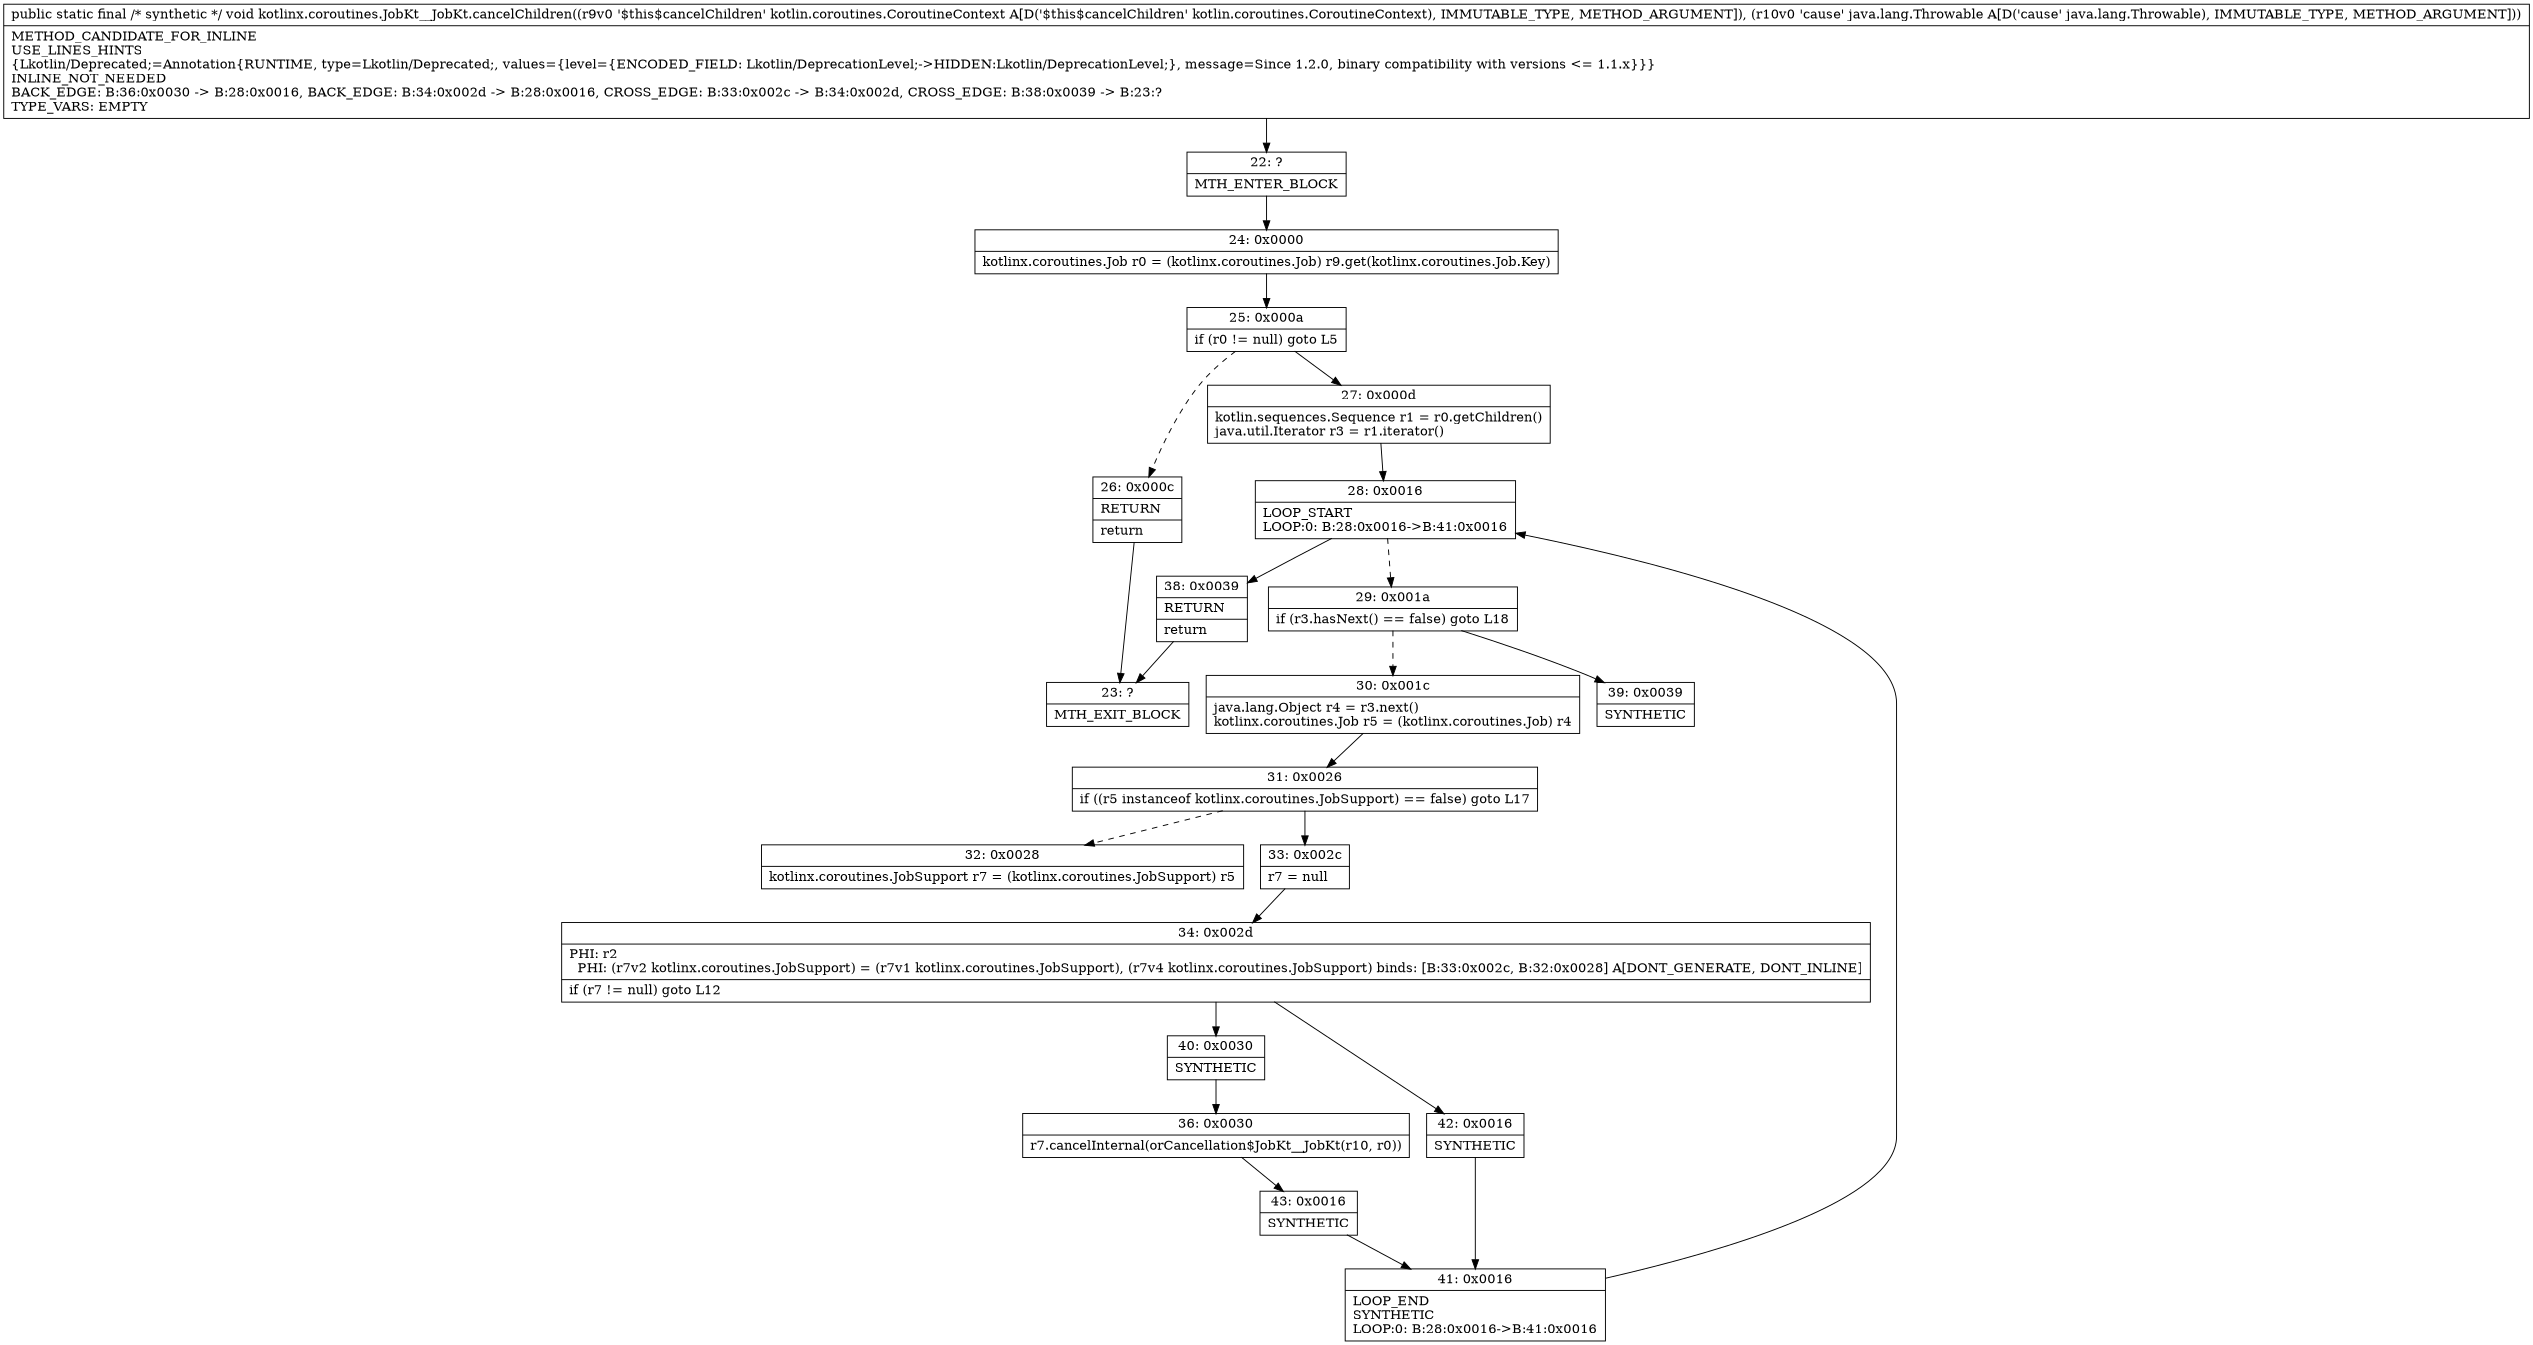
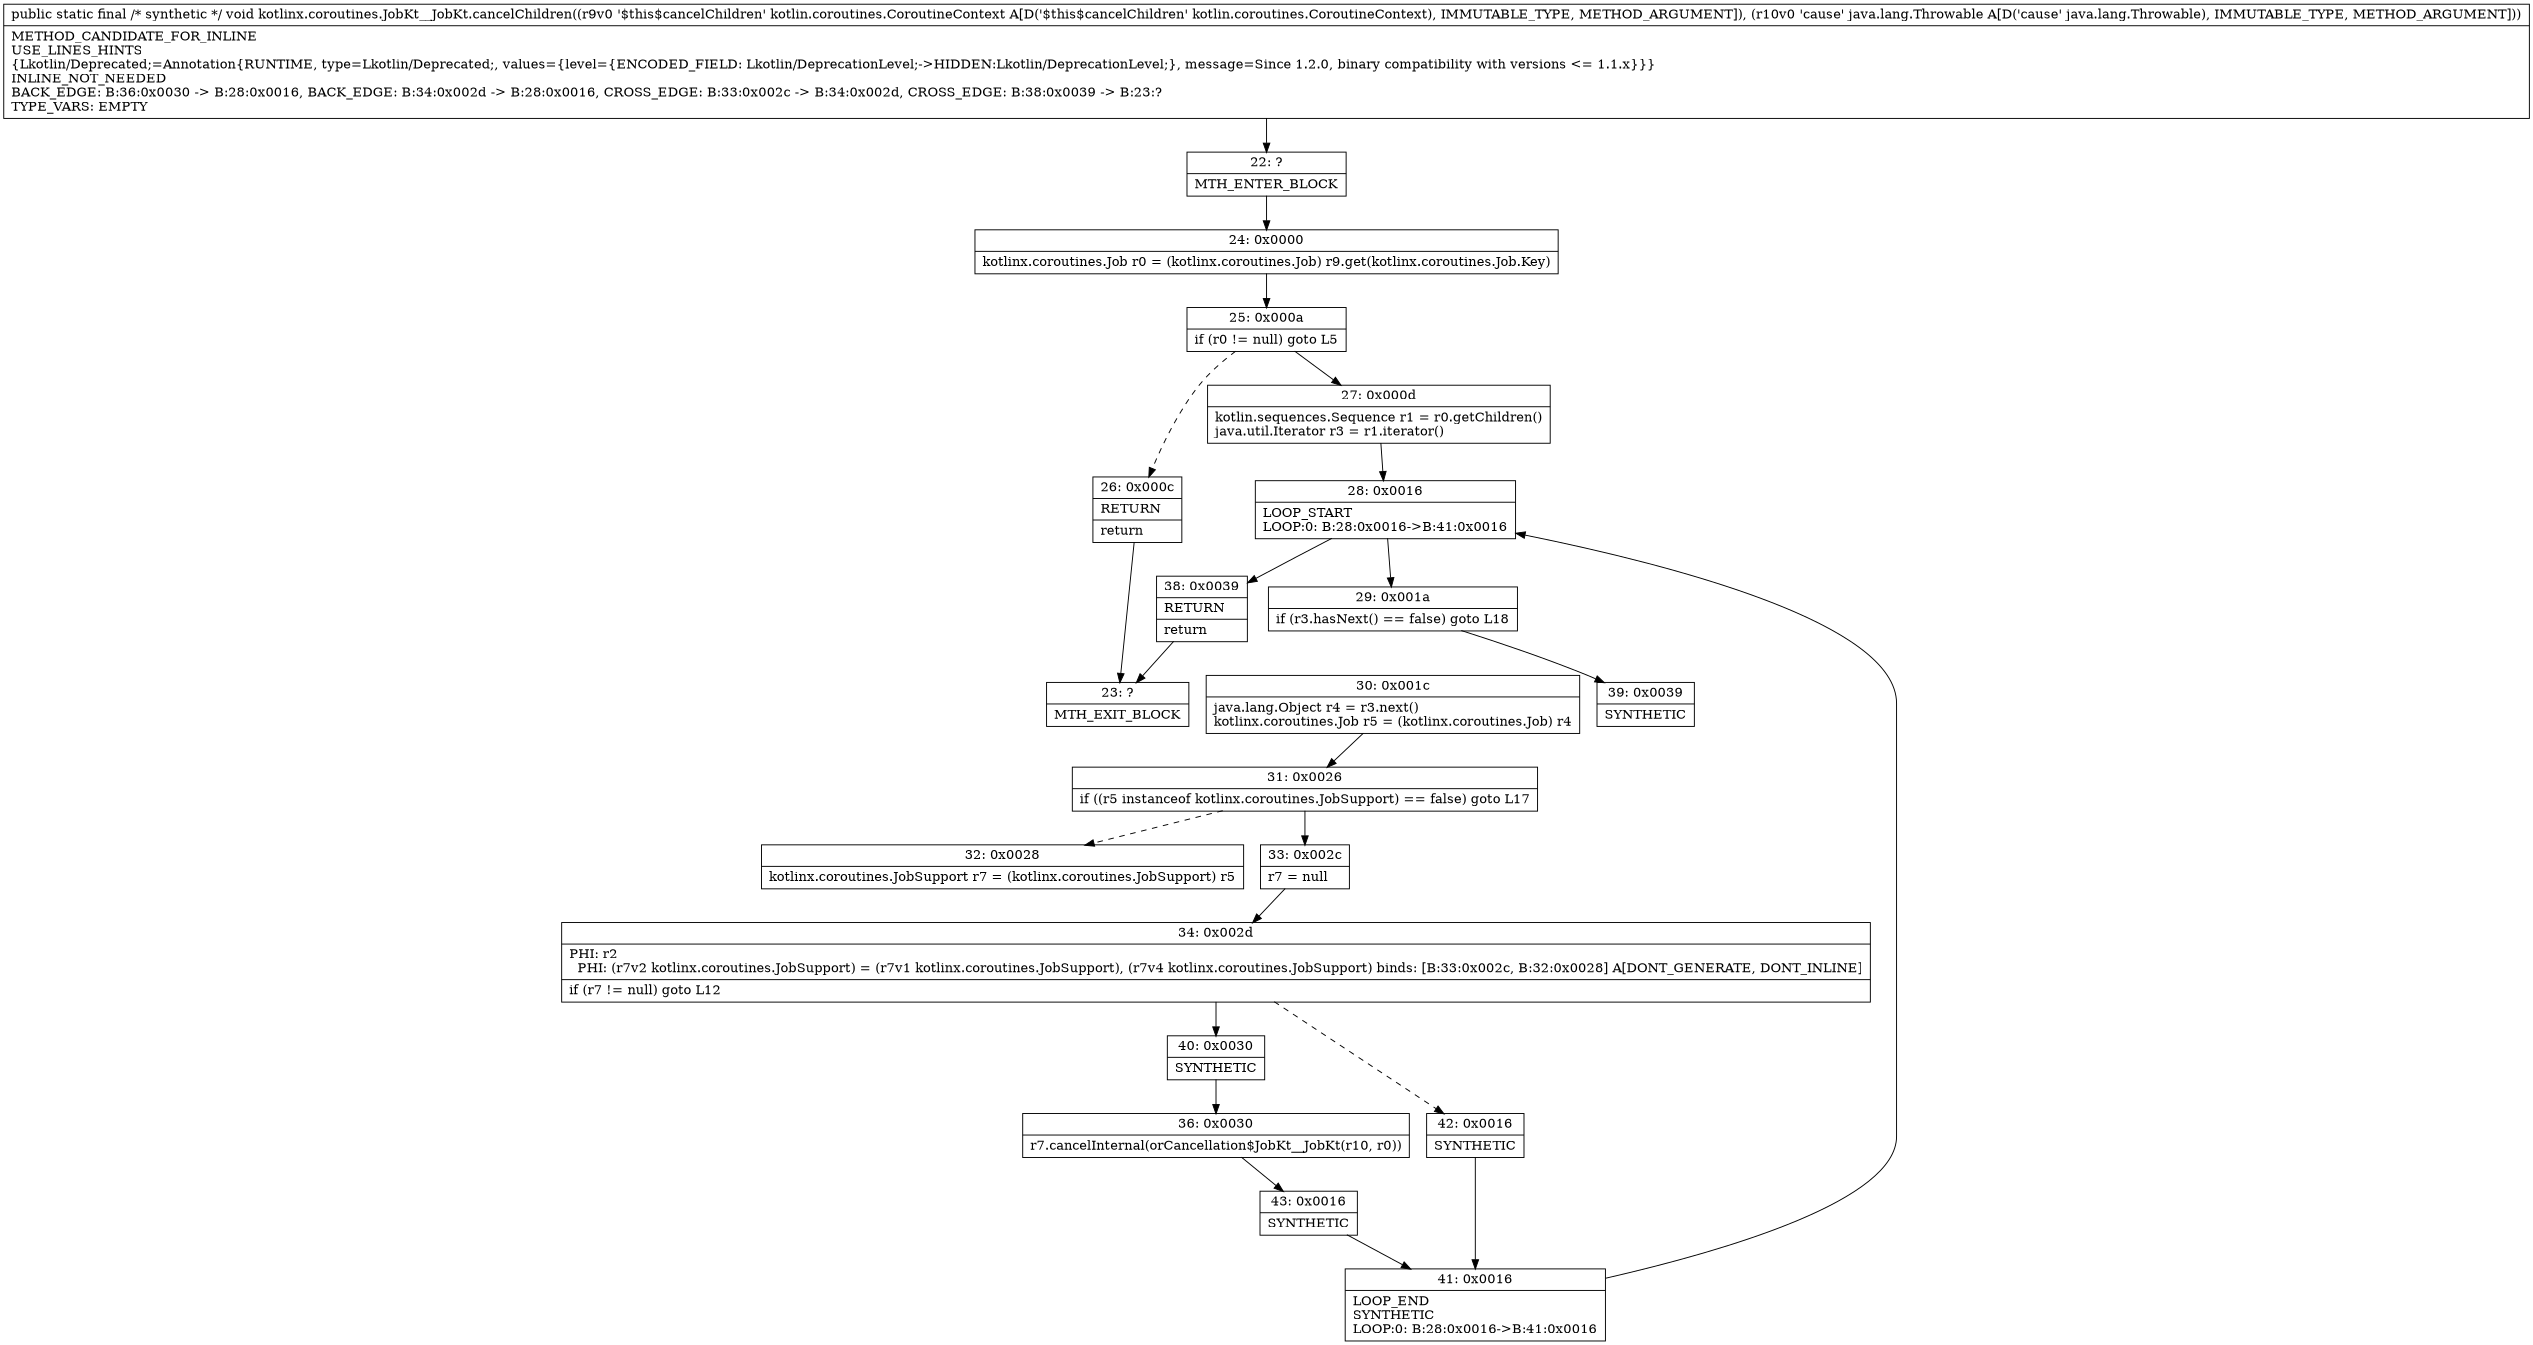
edge "28: 0x0016" -> "29: 0x001a": style dashed -> solid
edge "29: 0x001a" -> "30: 0x001c": removed
edge "34: 0x002d" -> "42: 0x0016": style solid -> dashed
